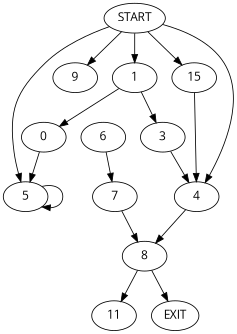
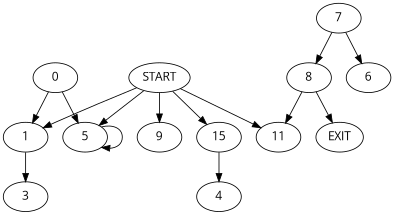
edge "START" -> "4": now "START" -> "11"
edge "1" -> "0": reversed
edge "6" -> "7": reversed
edge "3" -> "4": removed
edge "4" -> "8": removed
